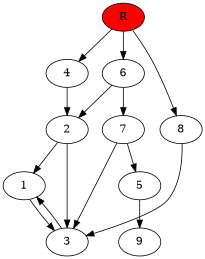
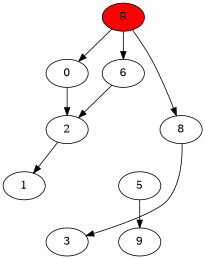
node "4": label "4" -> "0"
node "7": removed
edge "2" -> "3": removed
edge "1" -> "3": removed
edge "3" -> "1": removed
